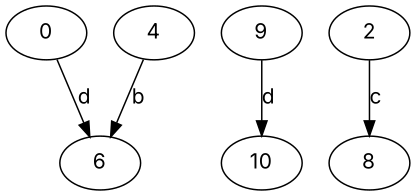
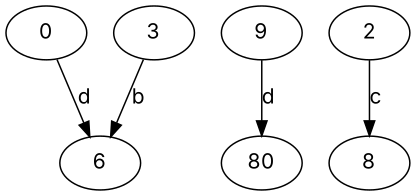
node "4": label "4" -> "3"
node "10": label "10" -> "80"
